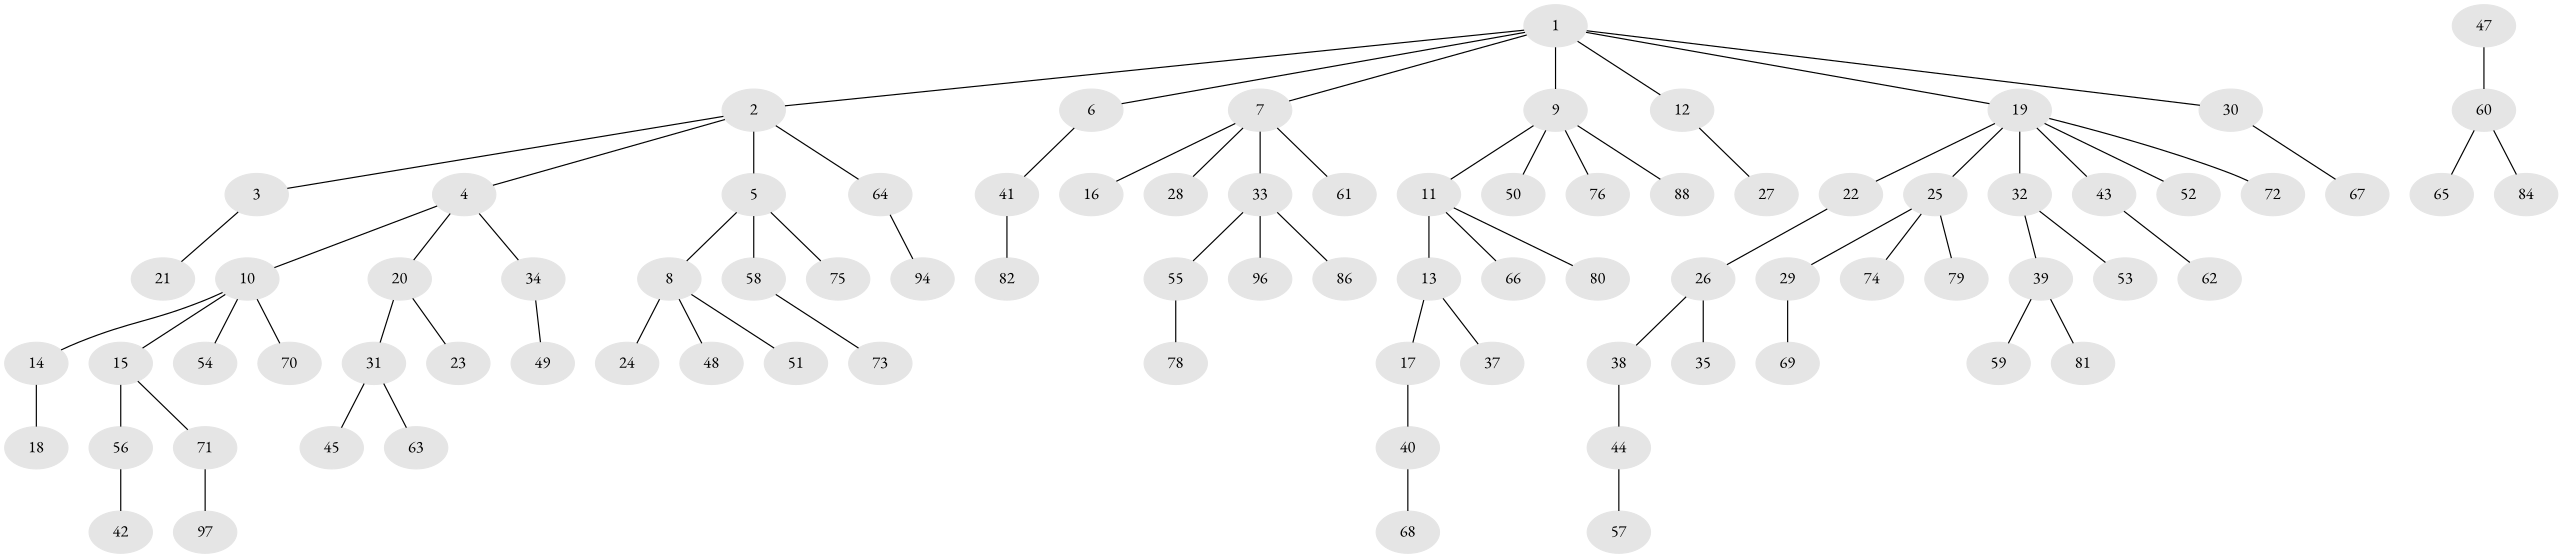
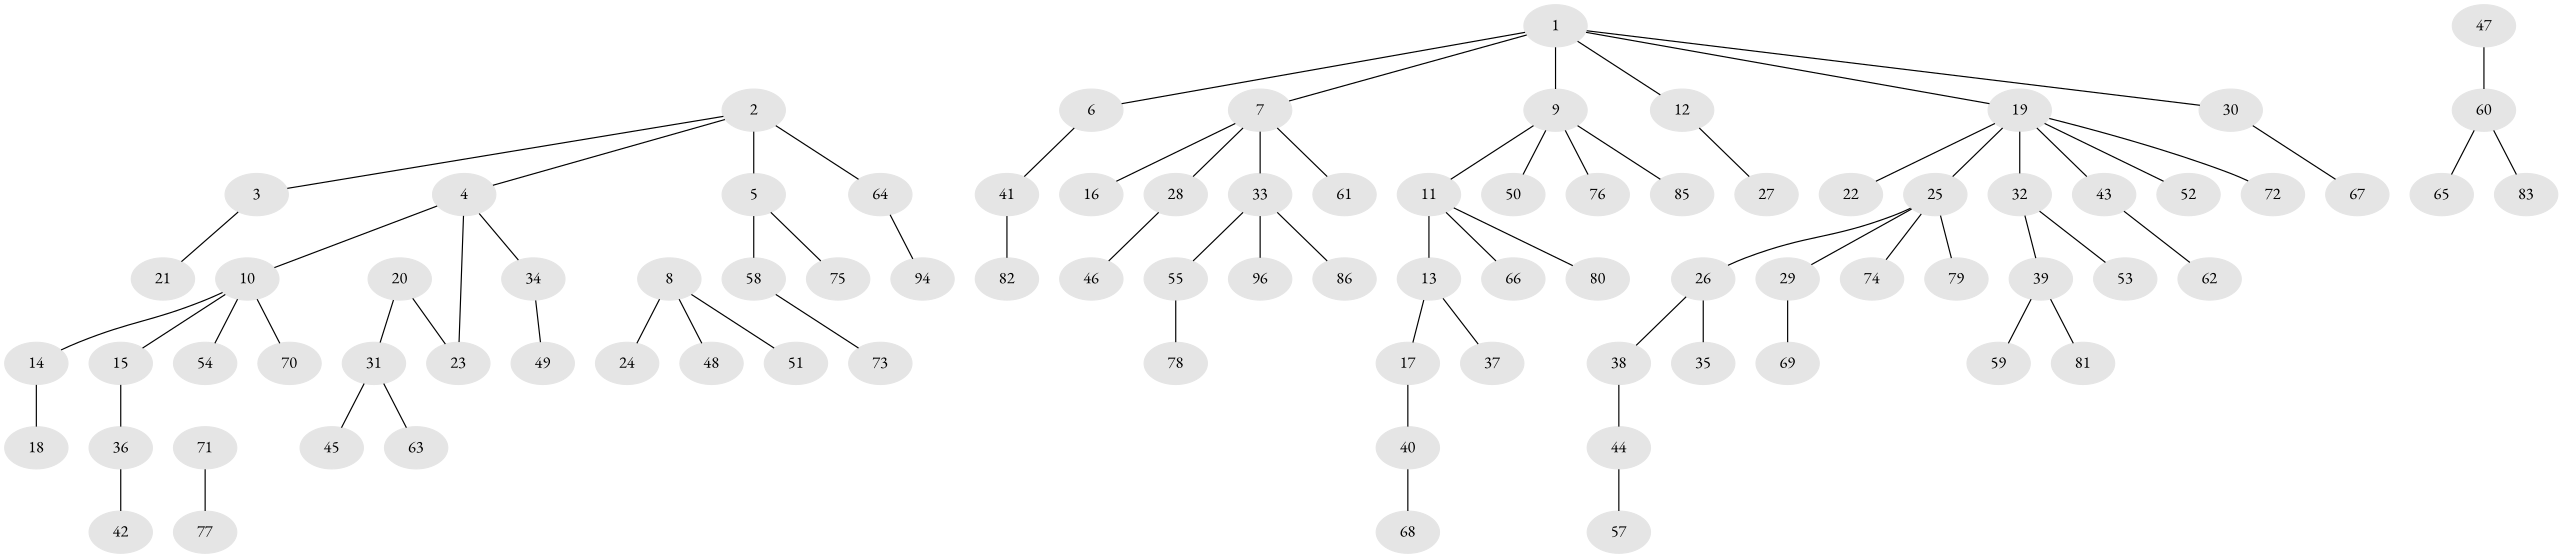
edge "1" -- "2": removed
node "88": label "88" -> "85"
node "84": label "84" -> "83"
edge "4" -- "20": now "4" -- "23"
edge "5" -- "8": removed
edge "22" -- "26": now "25" -- "26"
node "46": added
edge "15" -- "71": removed
node "56": label "56" -> "36"
node "97": label "97" -> "77"
